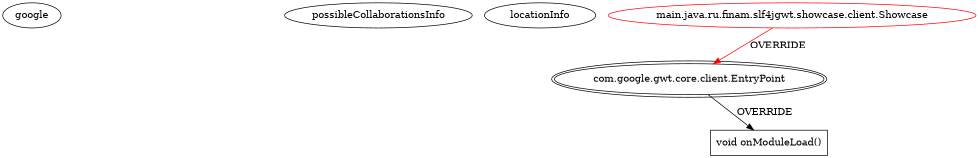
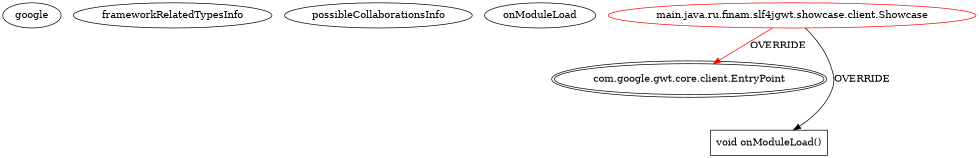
node "frameworkRelatedTypesInfo": added
node "locationInfo": label "locationInfo" -> "onModuleLoad"
edge "com.google.gwt.core.client.EntryPoint" -> "void onModuleLoad()": now "main.java.ru.finam.slf4jgwt.showcase.client.Showcase" -> "void onModuleLoad()"
